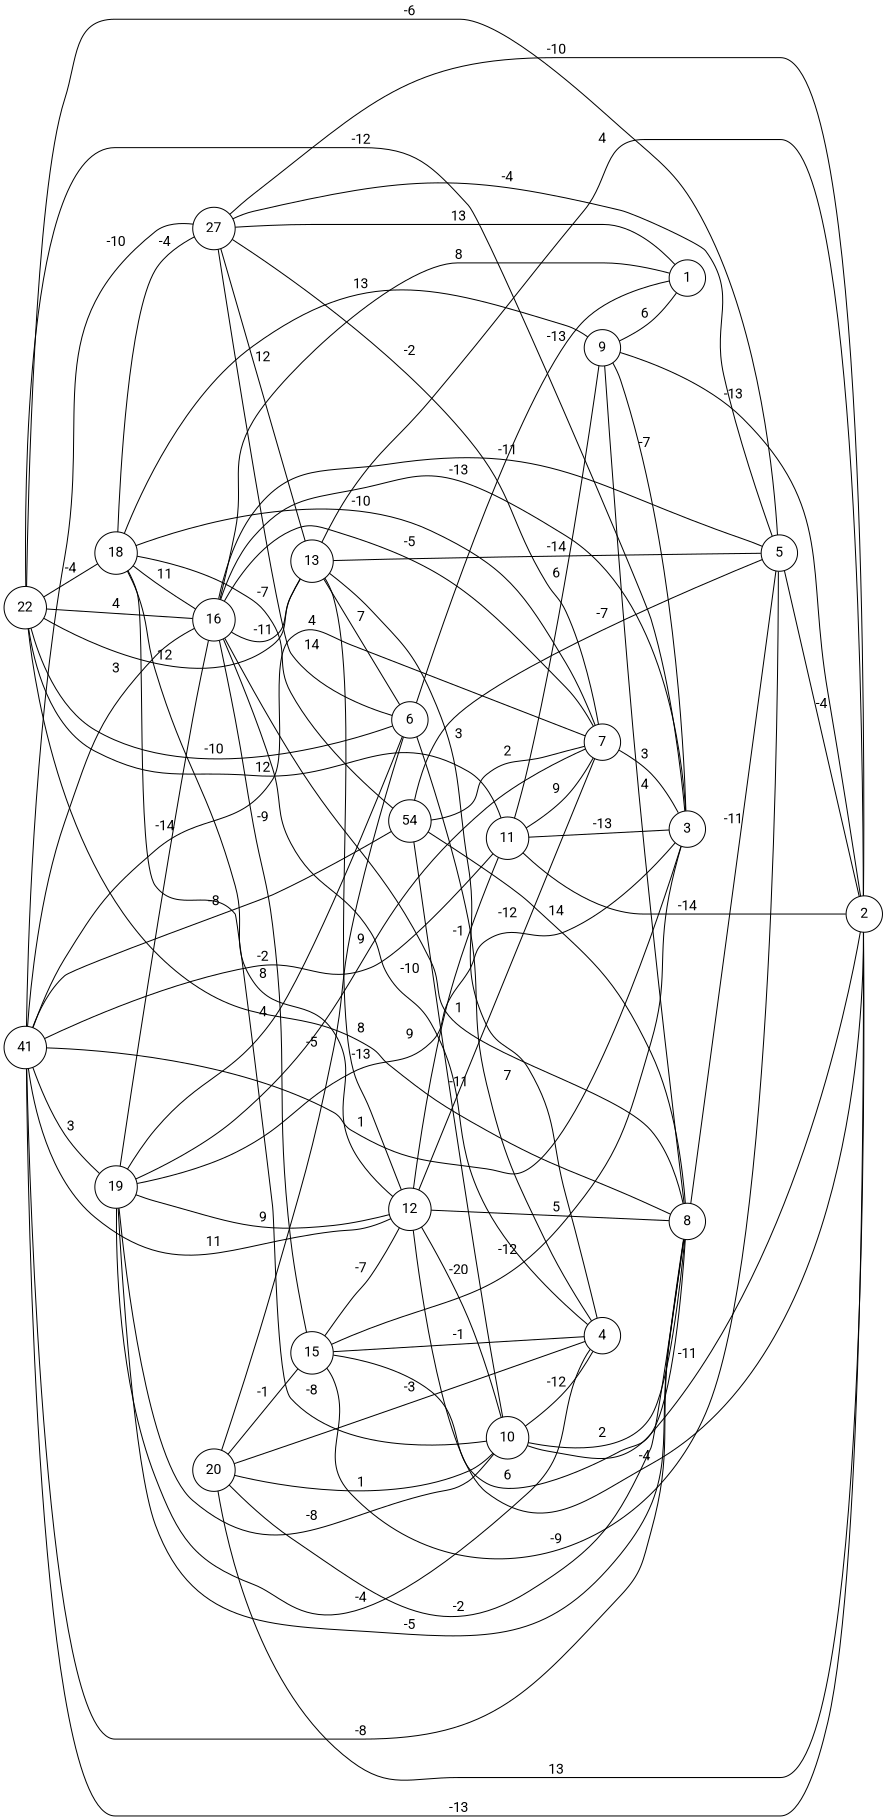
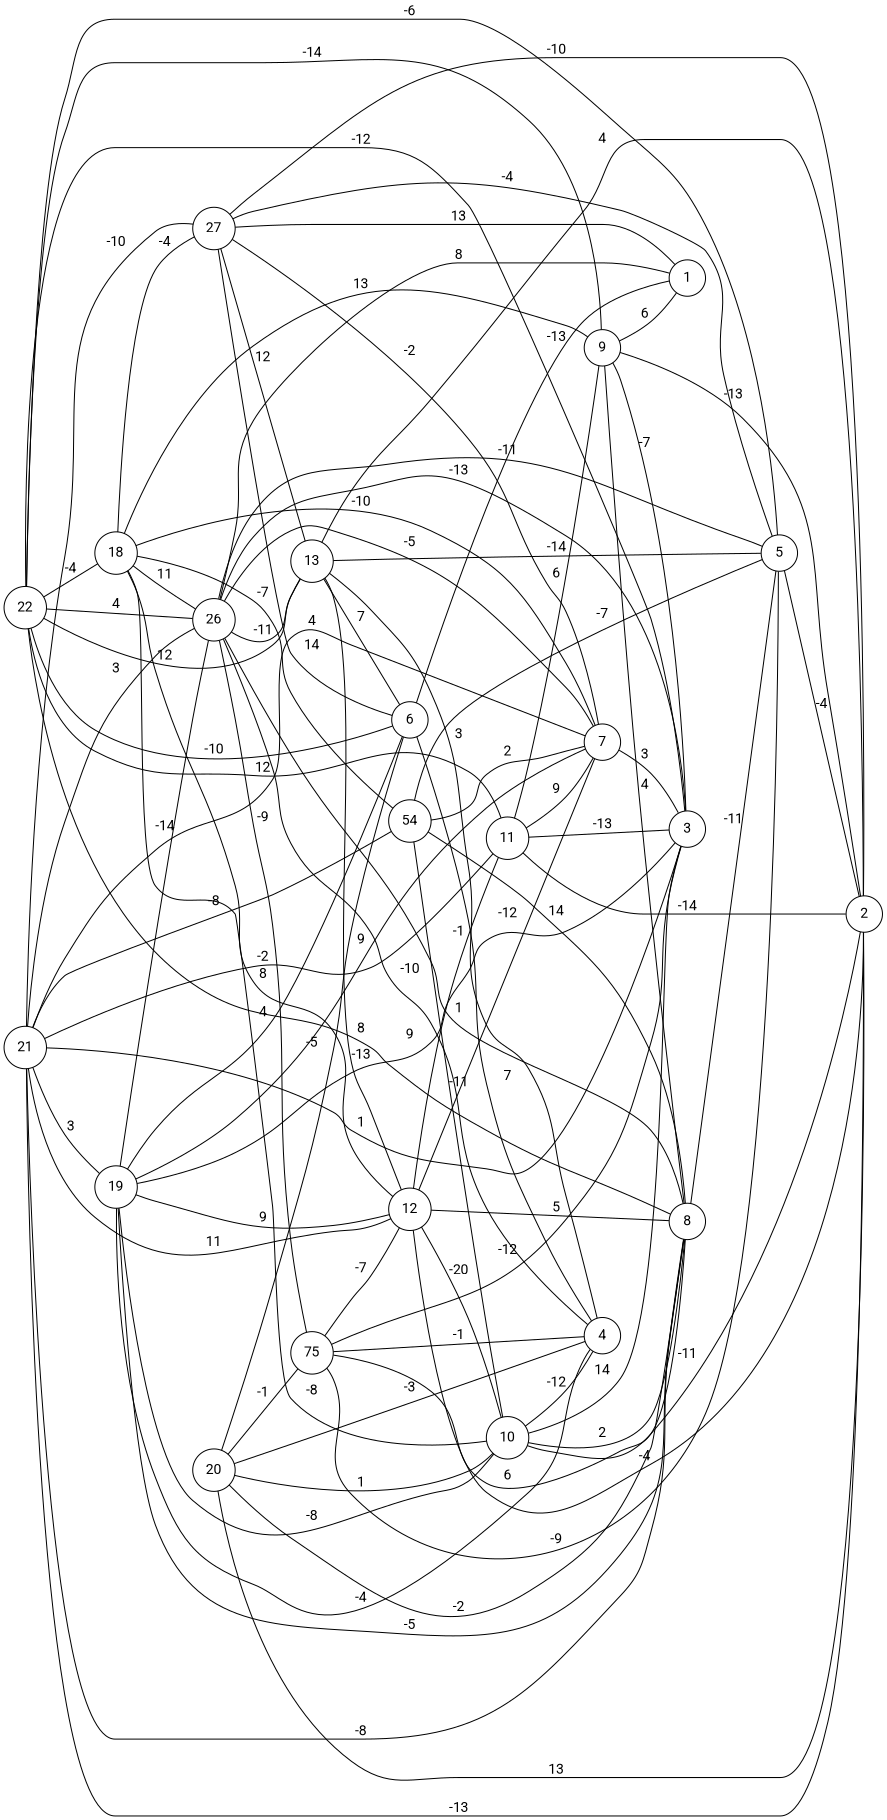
edge "9" -- "22": added, label "-14"
node "16": label "16" -> "26"
node "41": label "41" -> "21"
edge "3" -- "10": added, label "14"
node "15": label "15" -> "75"
